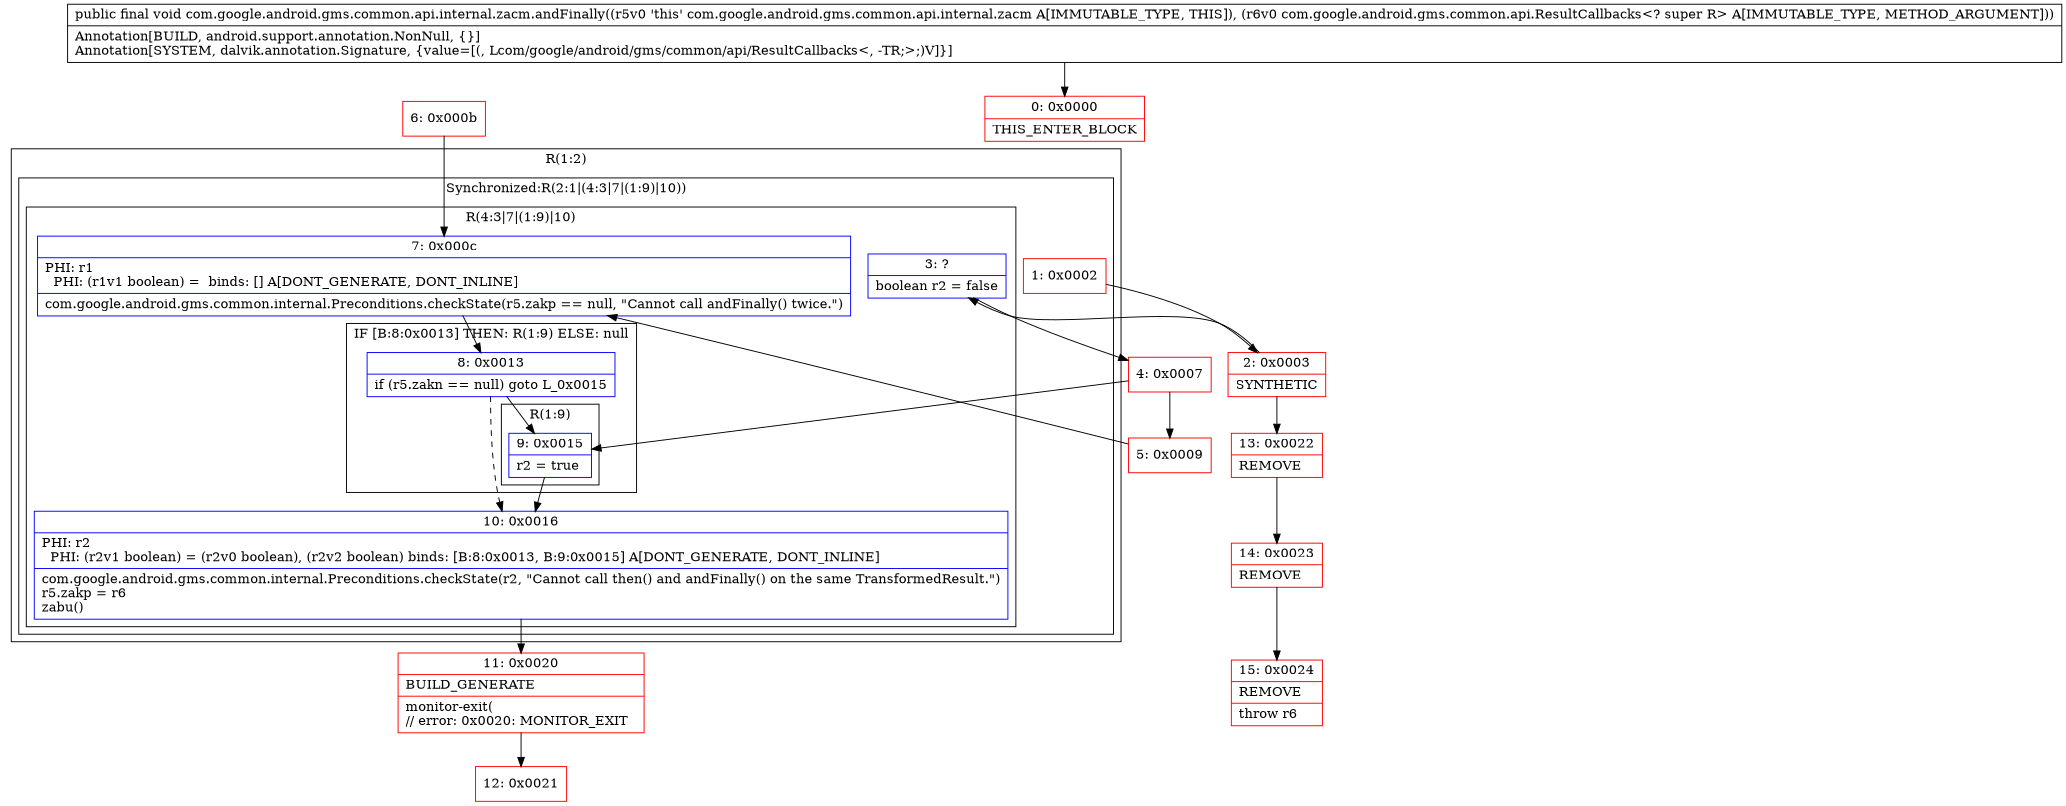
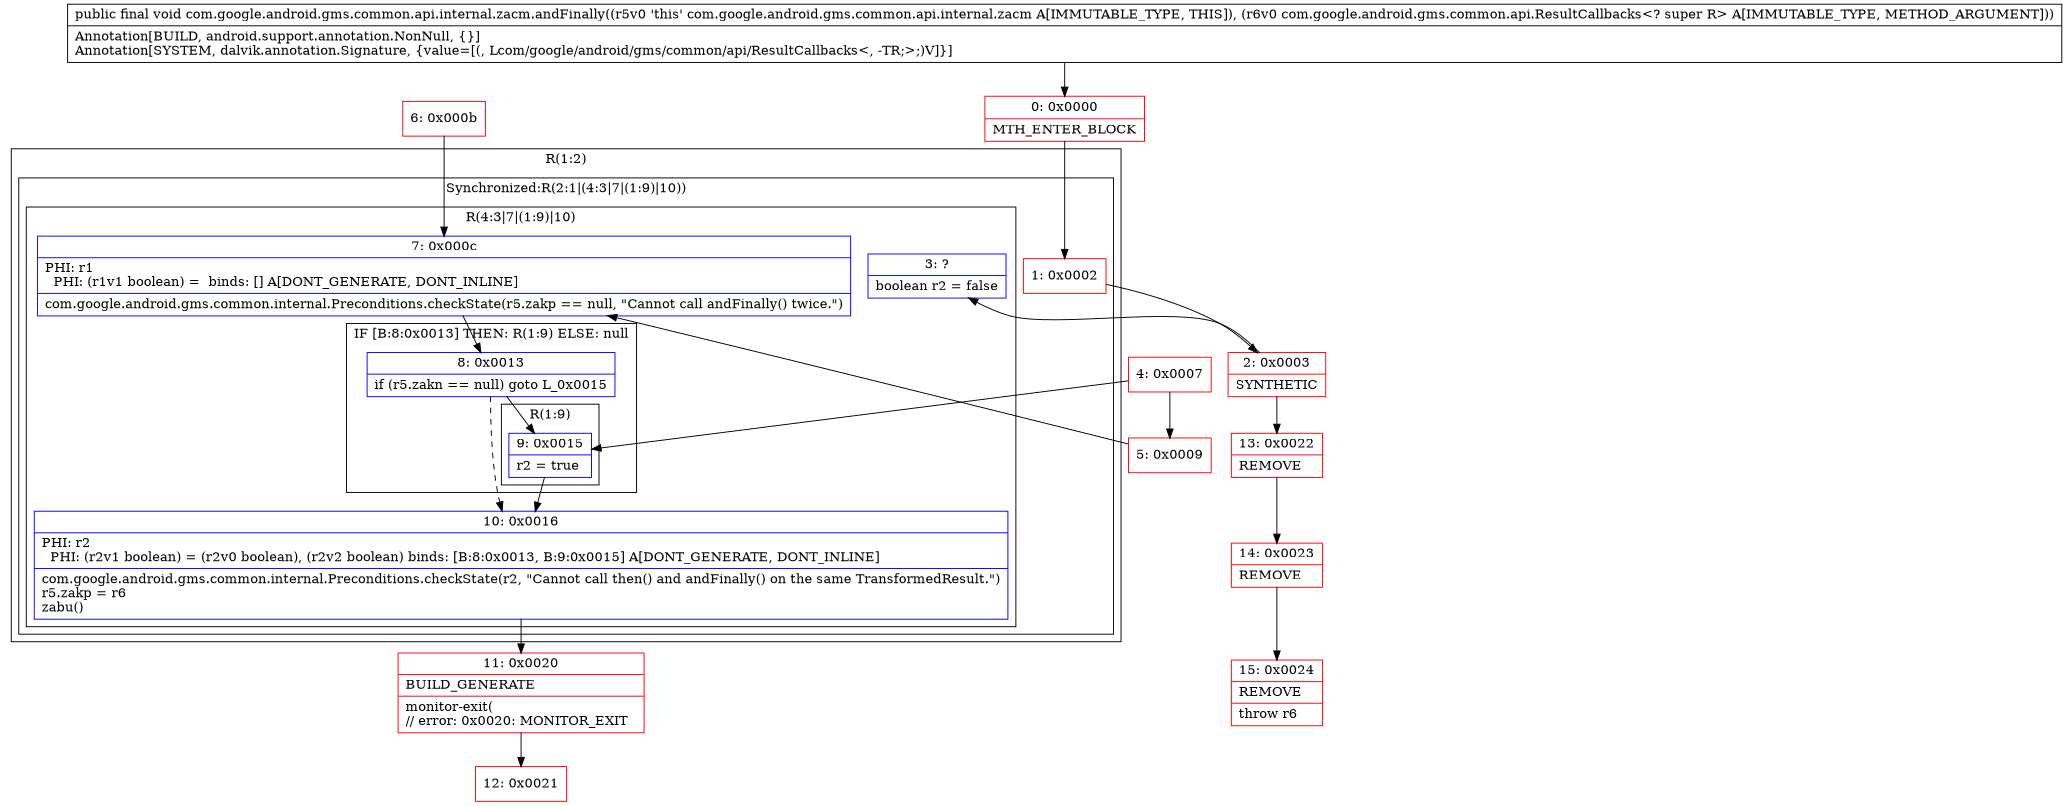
node "0: 0x0000": text "THIS_ENTER_BLOCK" -> "MTH_ENTER_BLOCK"
edge "0: 0x0000" -> "1: 0x0002": added
edge "3: ?" -> "4: 0x0007": removed
